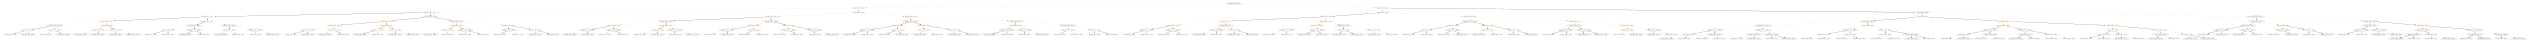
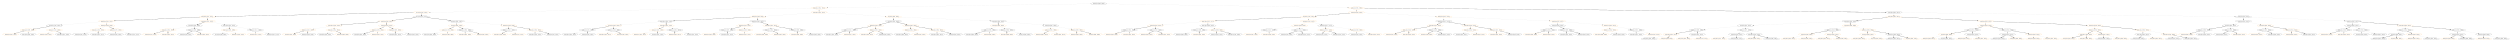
node "Node{data=[4380, 4380]}": removed
